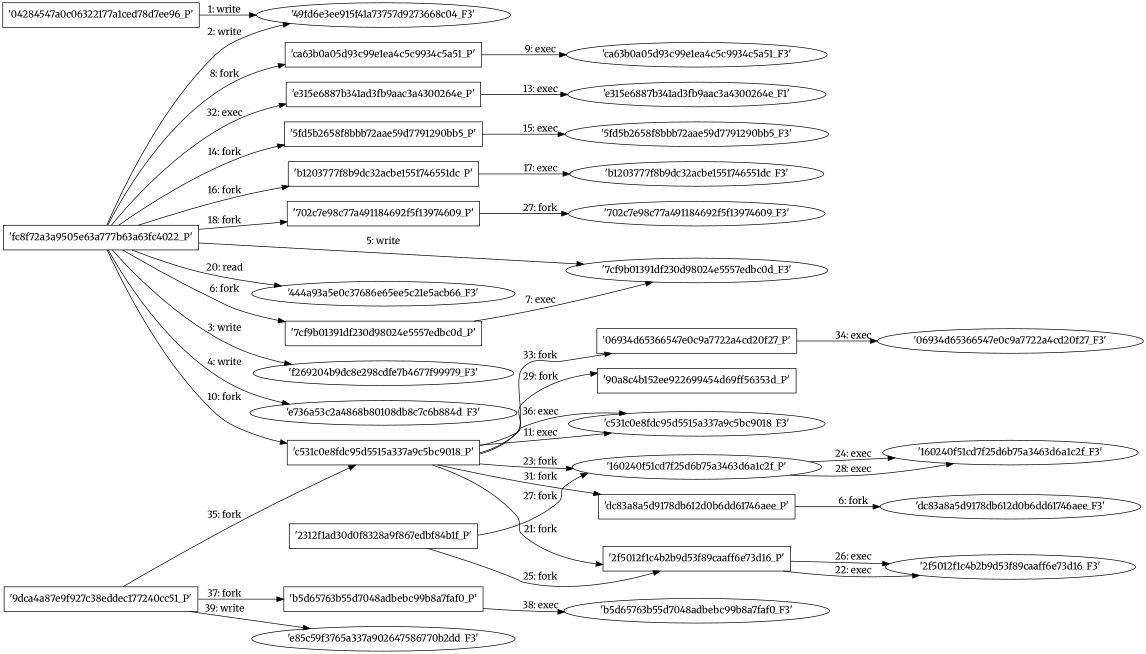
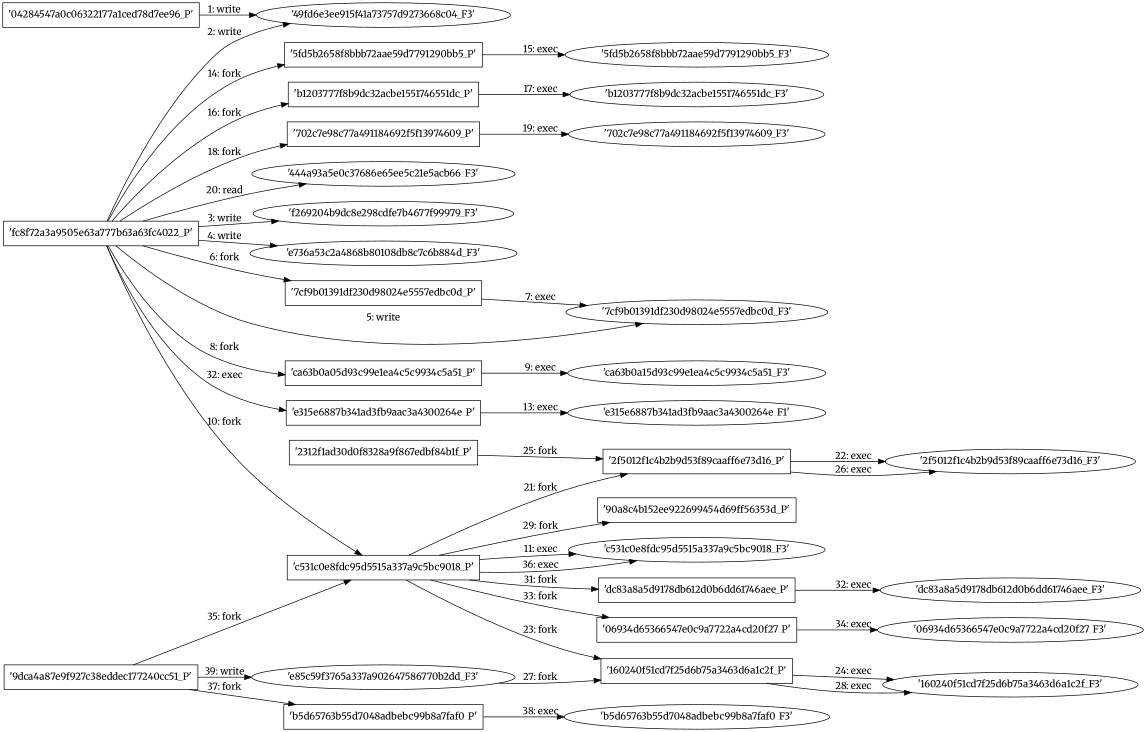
node "'ca63b0a05d93c99e1ea4c5c9934c5a51_F3'": label "'ca63b0a05d93c99e1ea4c5c9934c5a51_F3'" -> "'ca63b0a15d93c99e1ea4c5c9934c5a51_F3'"
edge "'702c7e98c77a491184692f5f13974609_P'" -> "'702c7e98c77a491184692f5f13974609_F3'": label "27: fork" -> "19: exec"
node "'160240f51cd7f25d6b75a3463d6a1c2f_P'": shape ellipse -> box
edge "'dc83a8a5d9178db612d0b6dd61746aee_P'" -> "'dc83a8a5d9178db612d0b6dd61746aee_F3'": label "6: fork" -> "32: exec"
edge "'2312f1ad30d0f8328a9f867edbf84b1f_P'" -> "'160240f51cd7f25d6b75a3463d6a1c2f_P'": now "'e85c59f3765a337a902647586770b2dd_F3'" -> "'160240f51cd7f25d6b75a3463d6a1c2f_P'"
